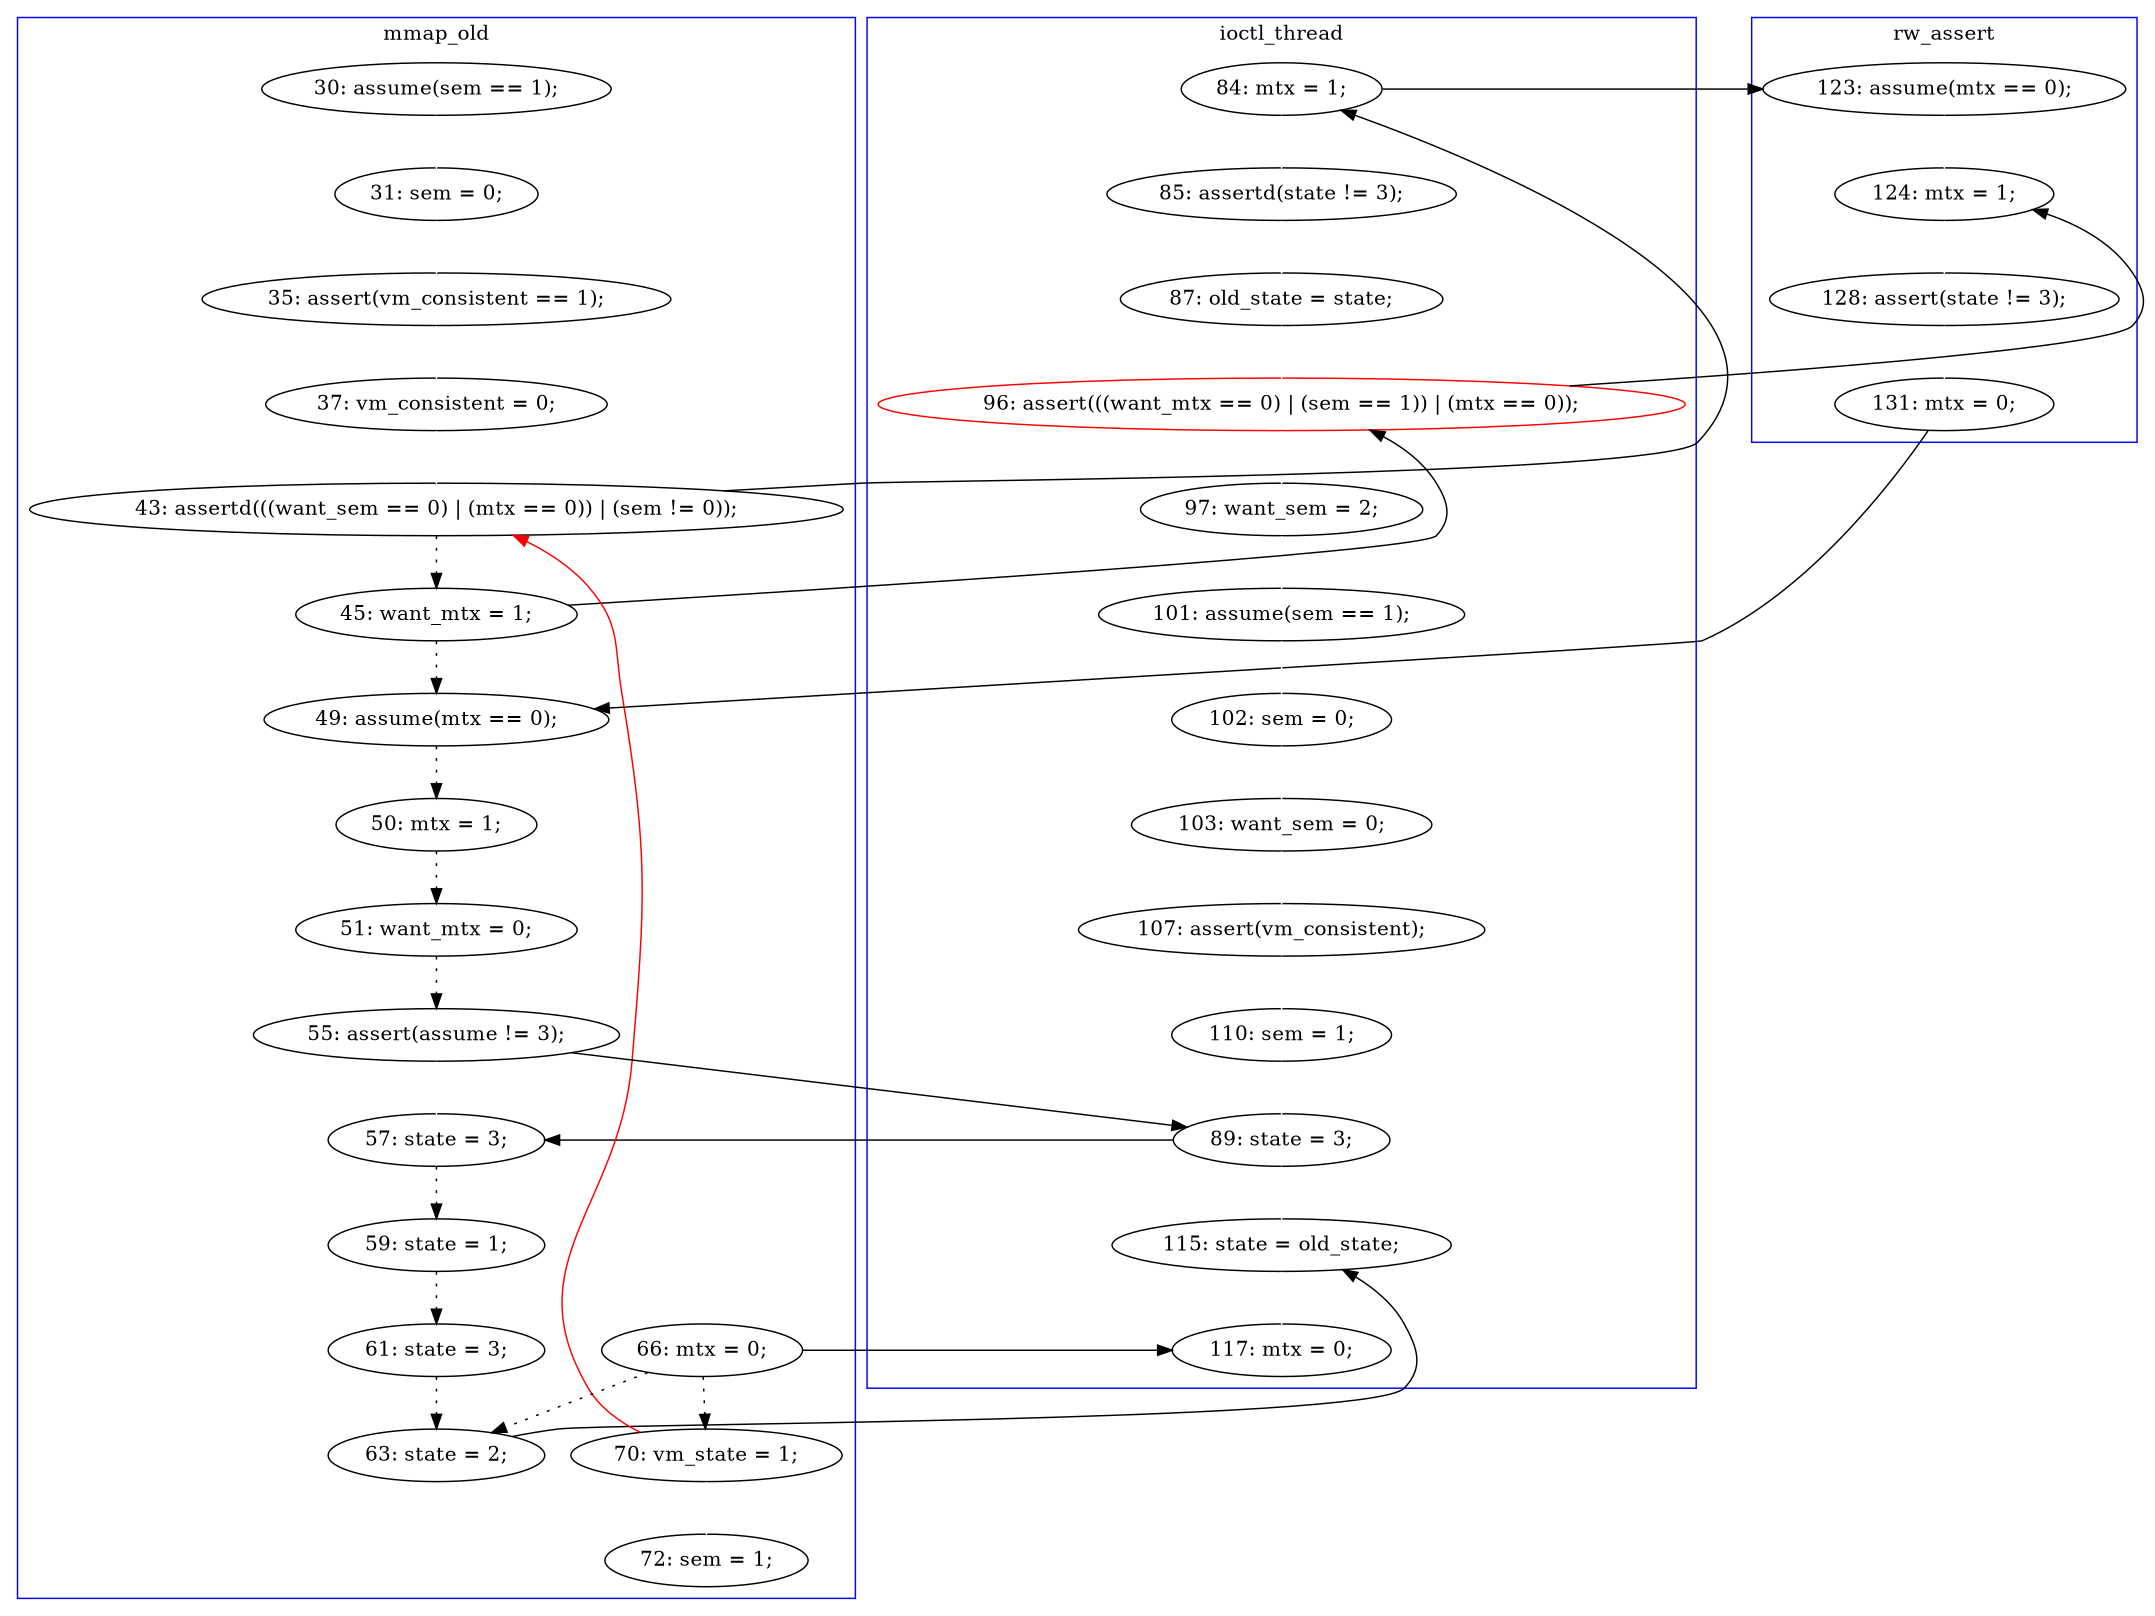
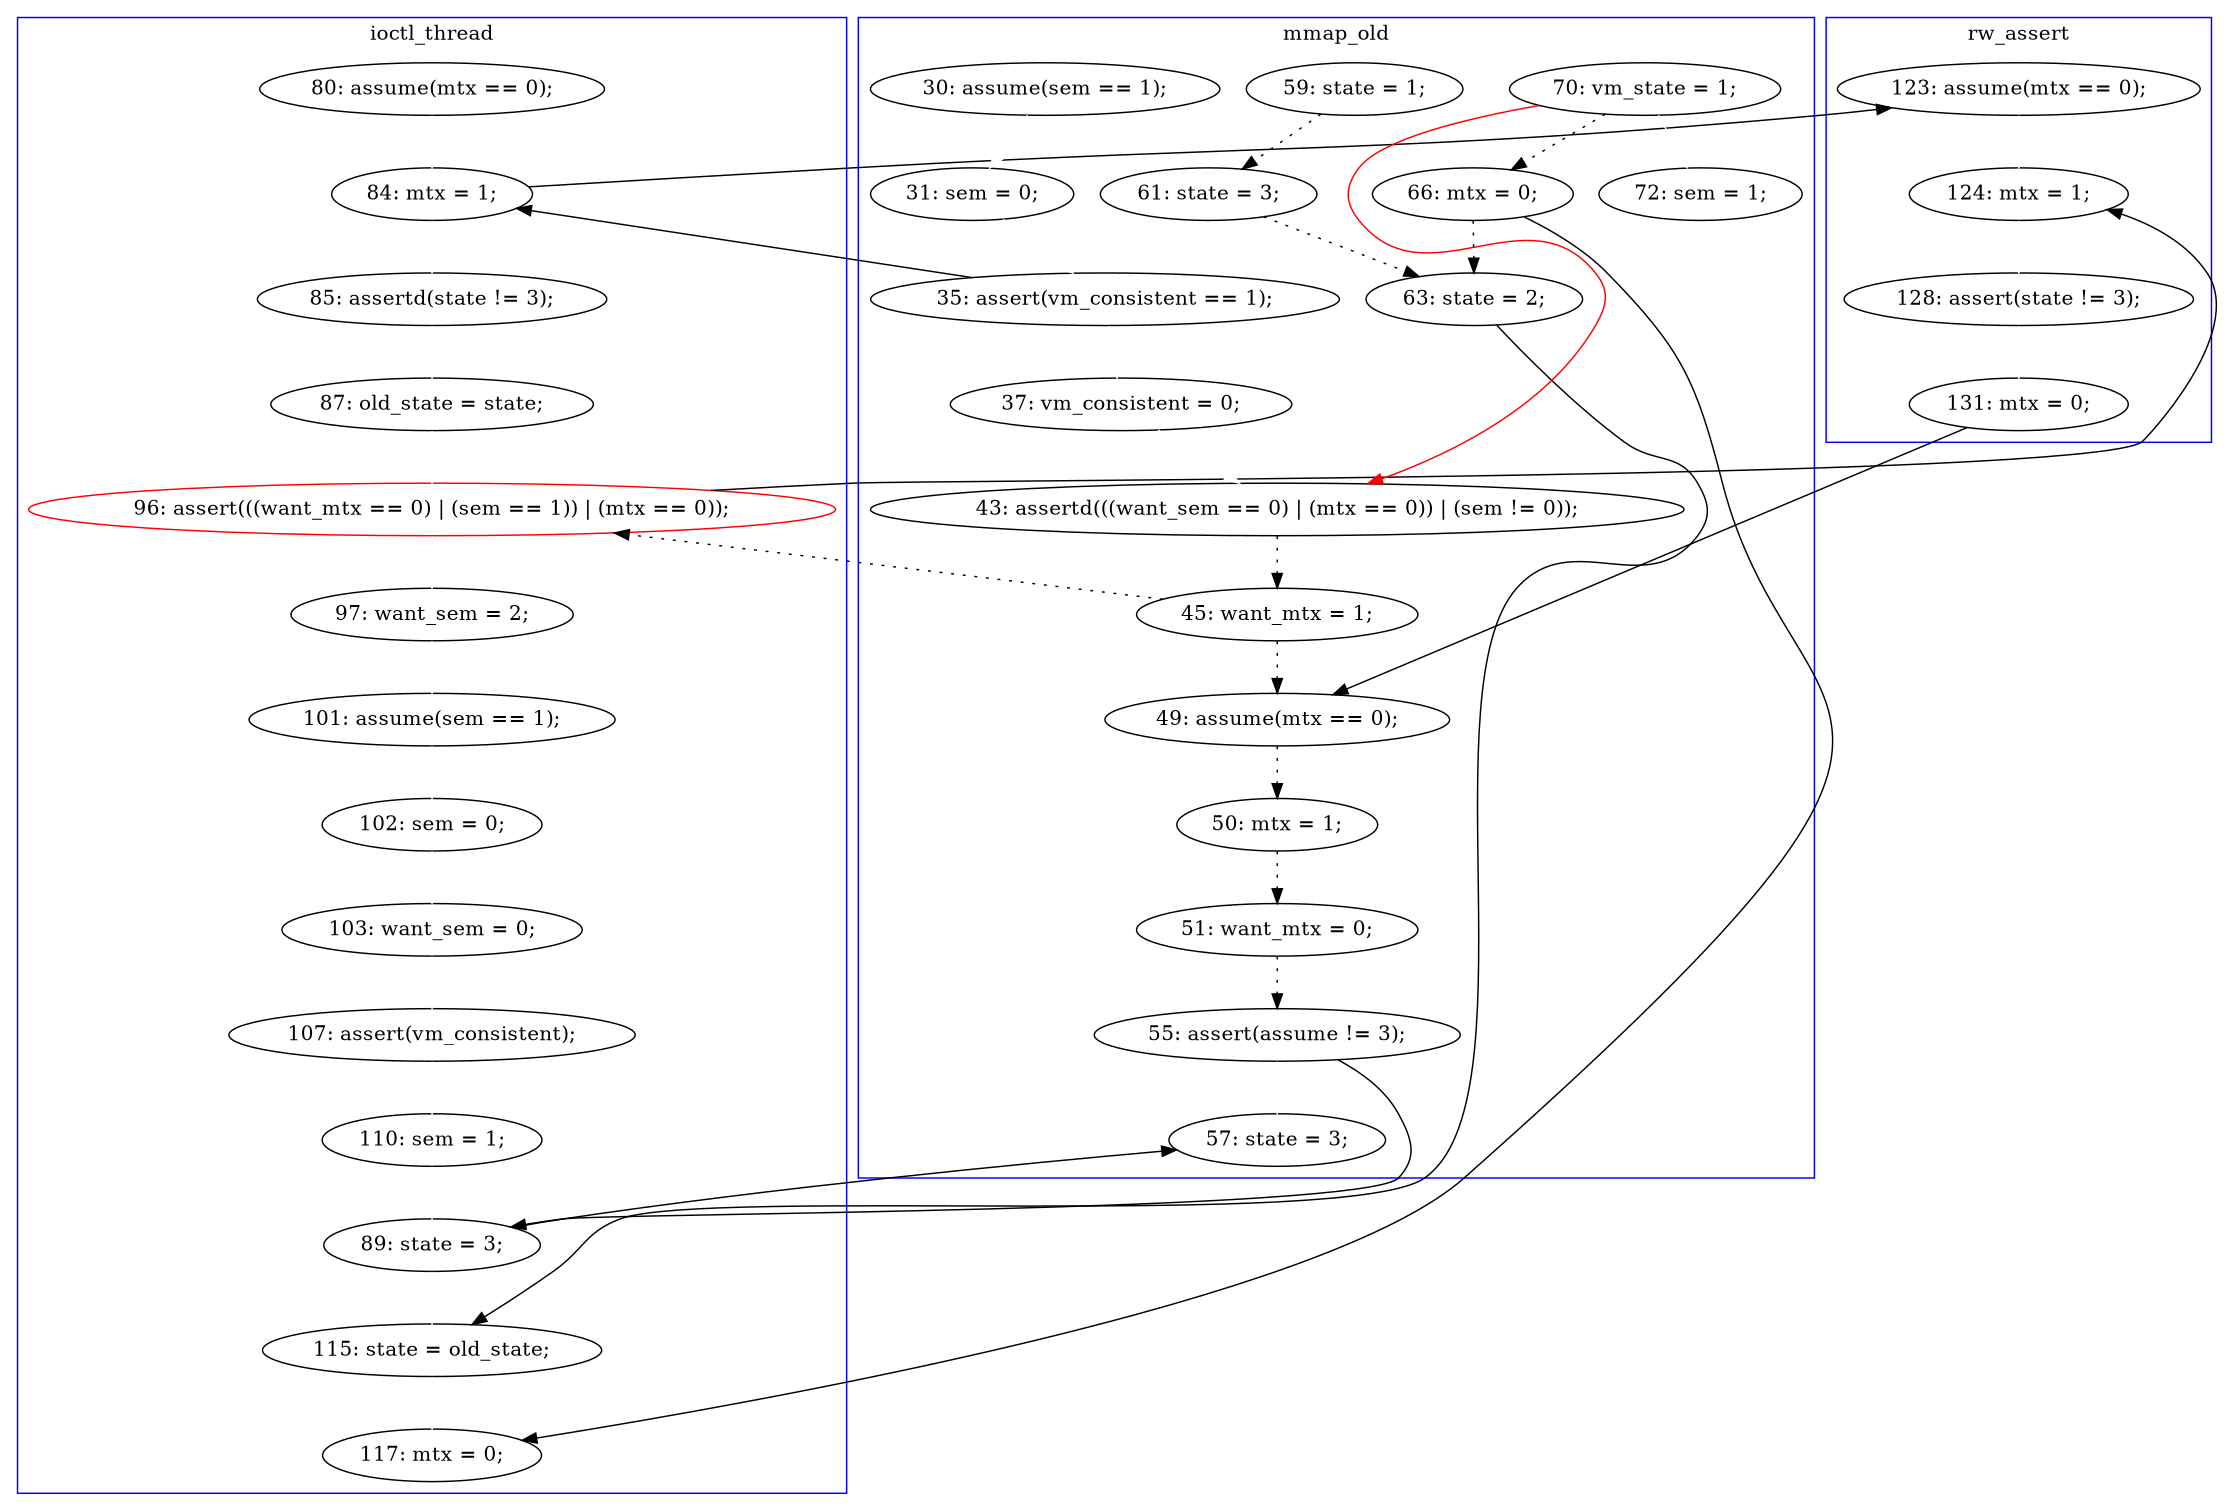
node "80: assume(mtx == 0);": added
edge "43: assertd(((want_sem == 0) | (mtx == 0)) | (sem != 0));" -> "84: mtx = 1;": now "35: assert(vm_consistent == 1);" -> "84: mtx = 1;"
edge "45: want_mtx = 1;" -> "96: assert(((want_mtx == 0) | (sem == 1)) | (mtx == 0));": style solid -> dotted
edge "57: state = 3;" -> "59: state = 1;": removed
edge "66: mtx = 0;" -> "70: vm_state = 1;": reversed
